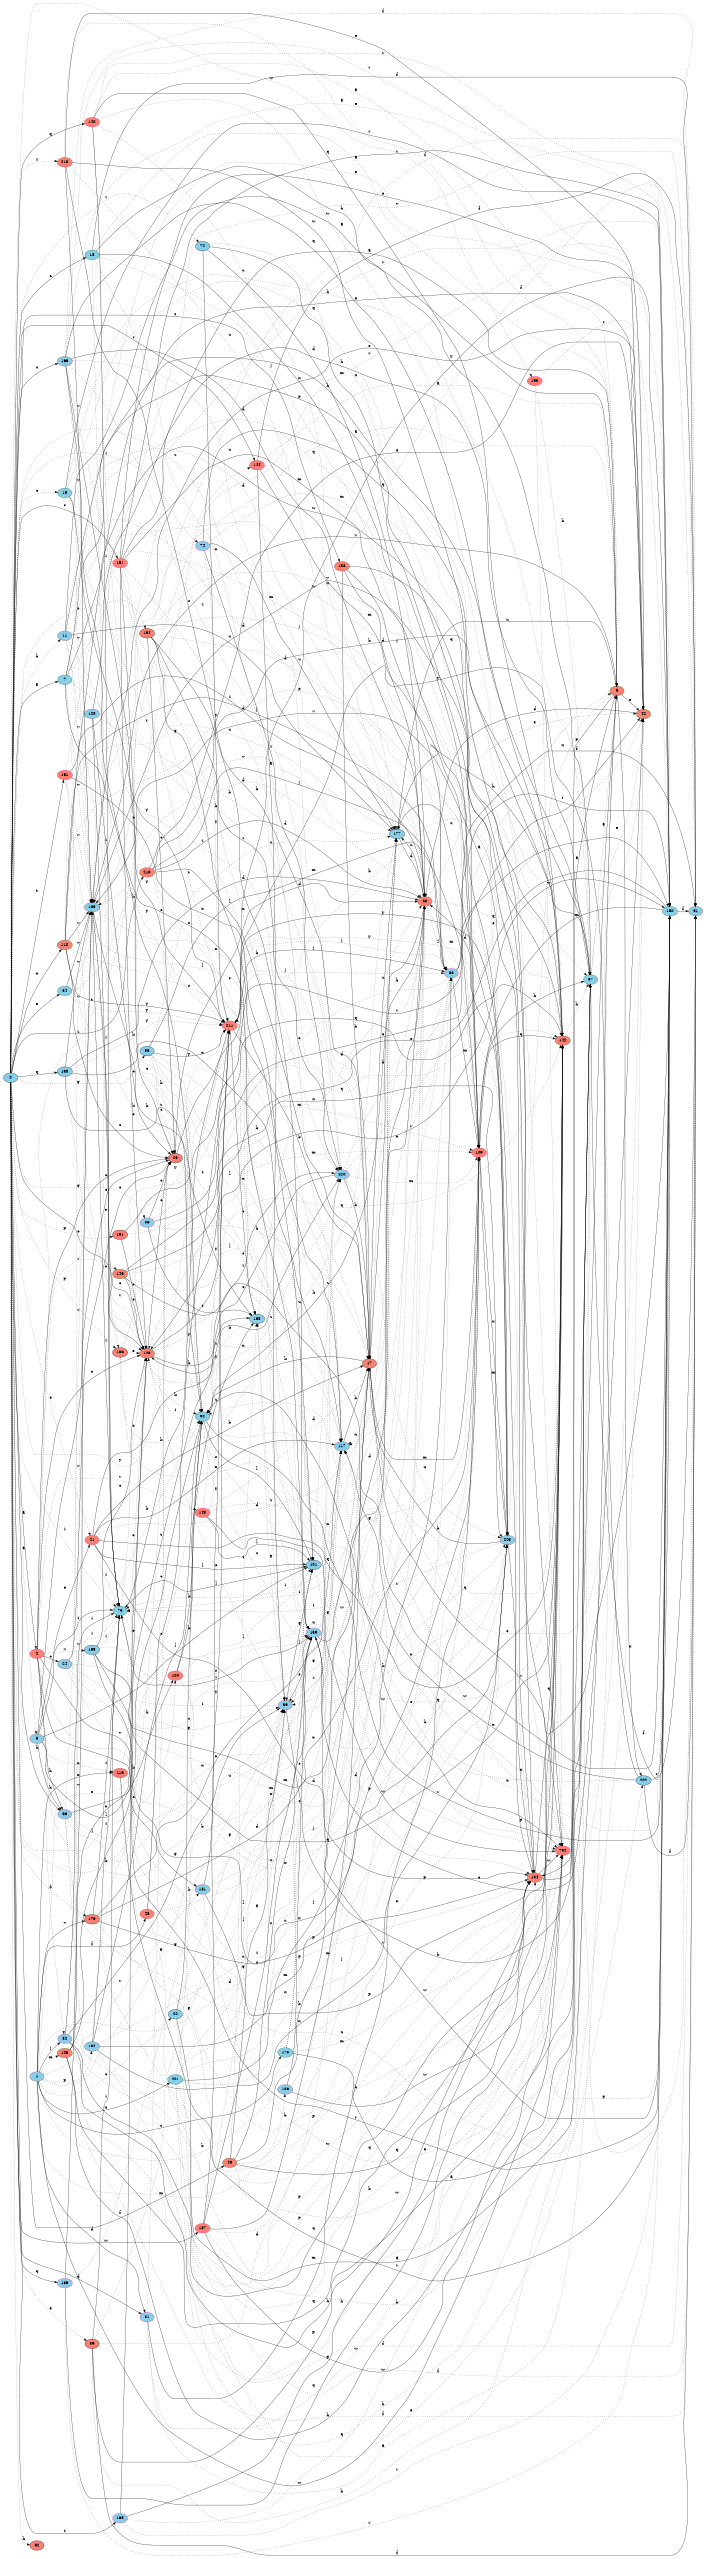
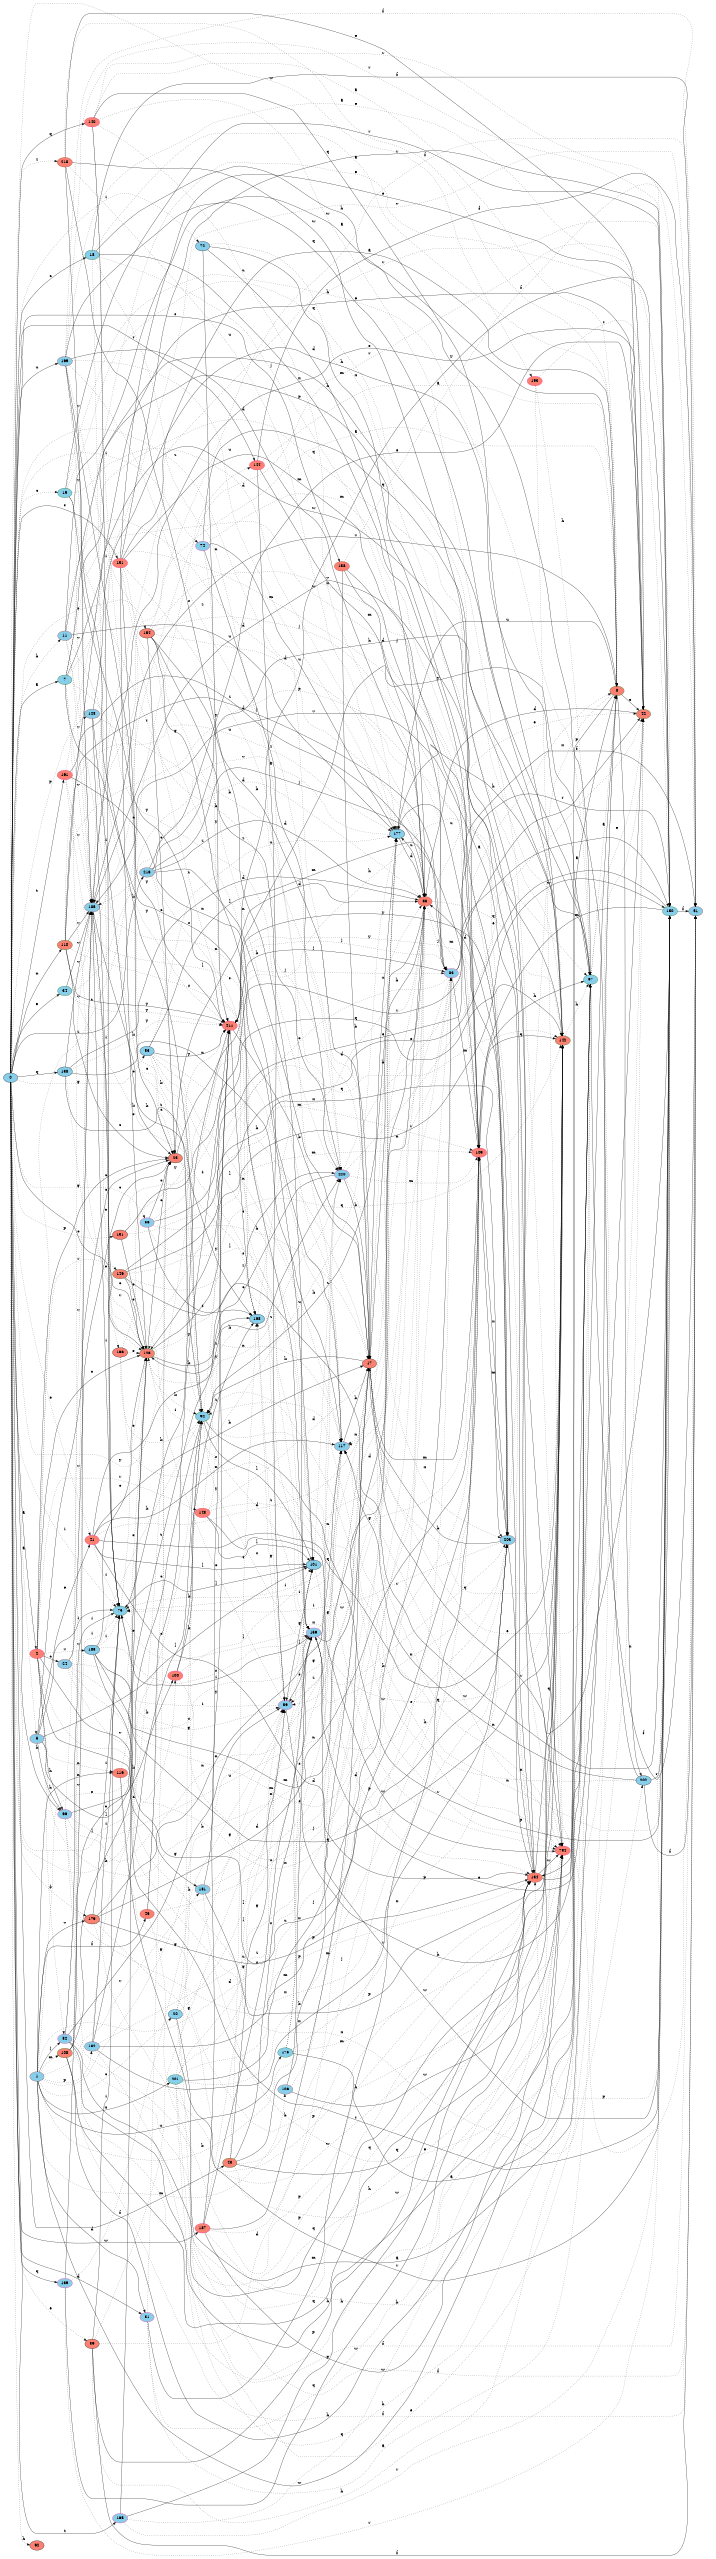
edge "158" -> "142": removed, label "q"
node "216": fillcolor salmon -> skyblue
edge "0" -> "166": now "0" -> "128"
edge "794" -> "92": style solid -> dotted
edge "20" -> "92": style solid -> dotted
